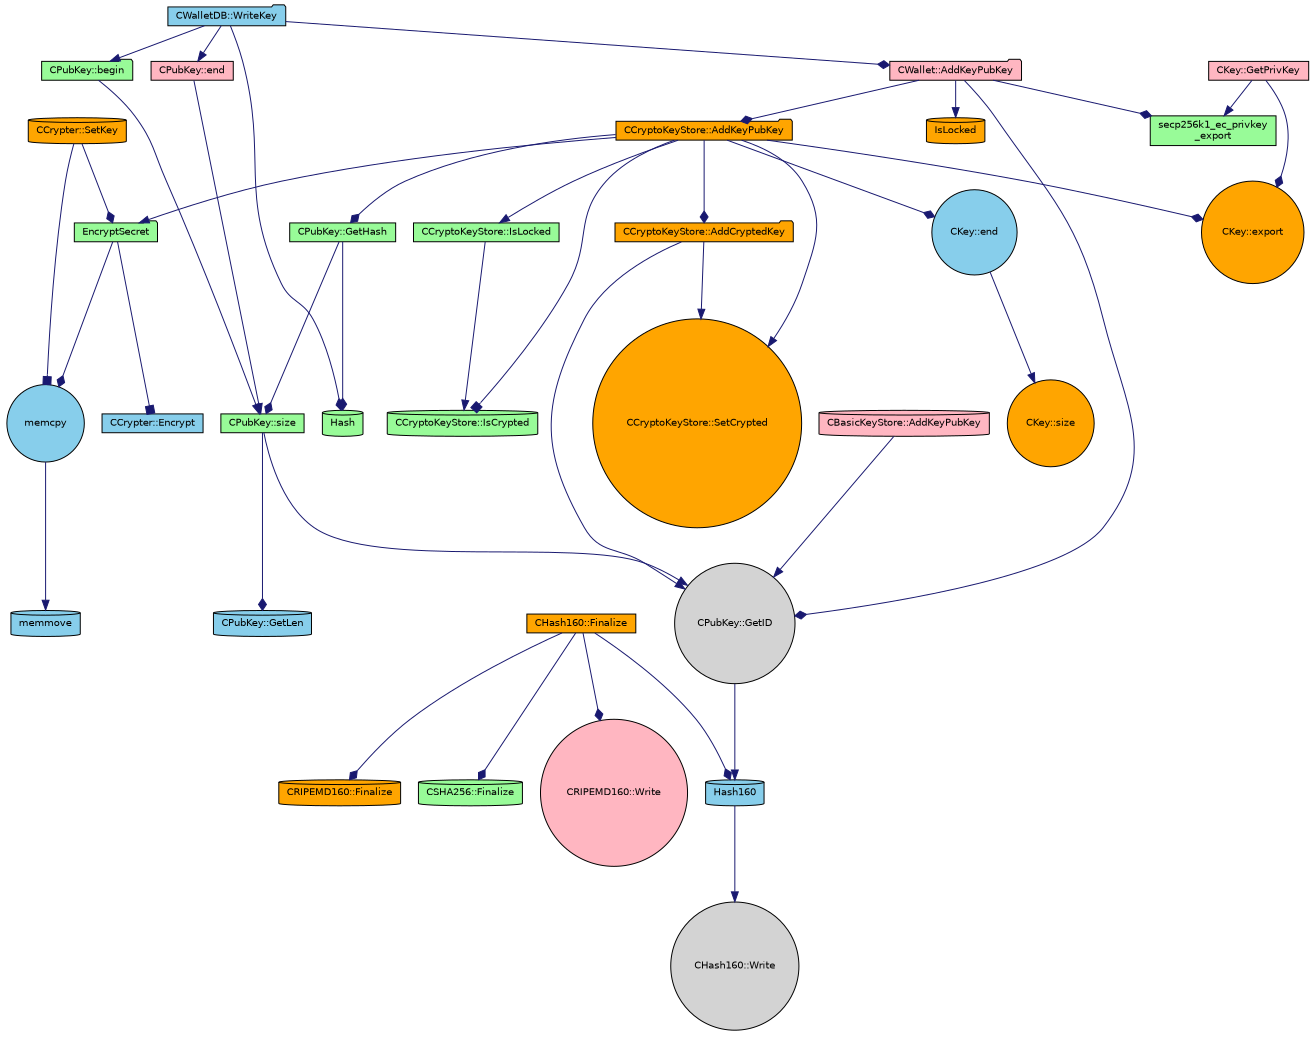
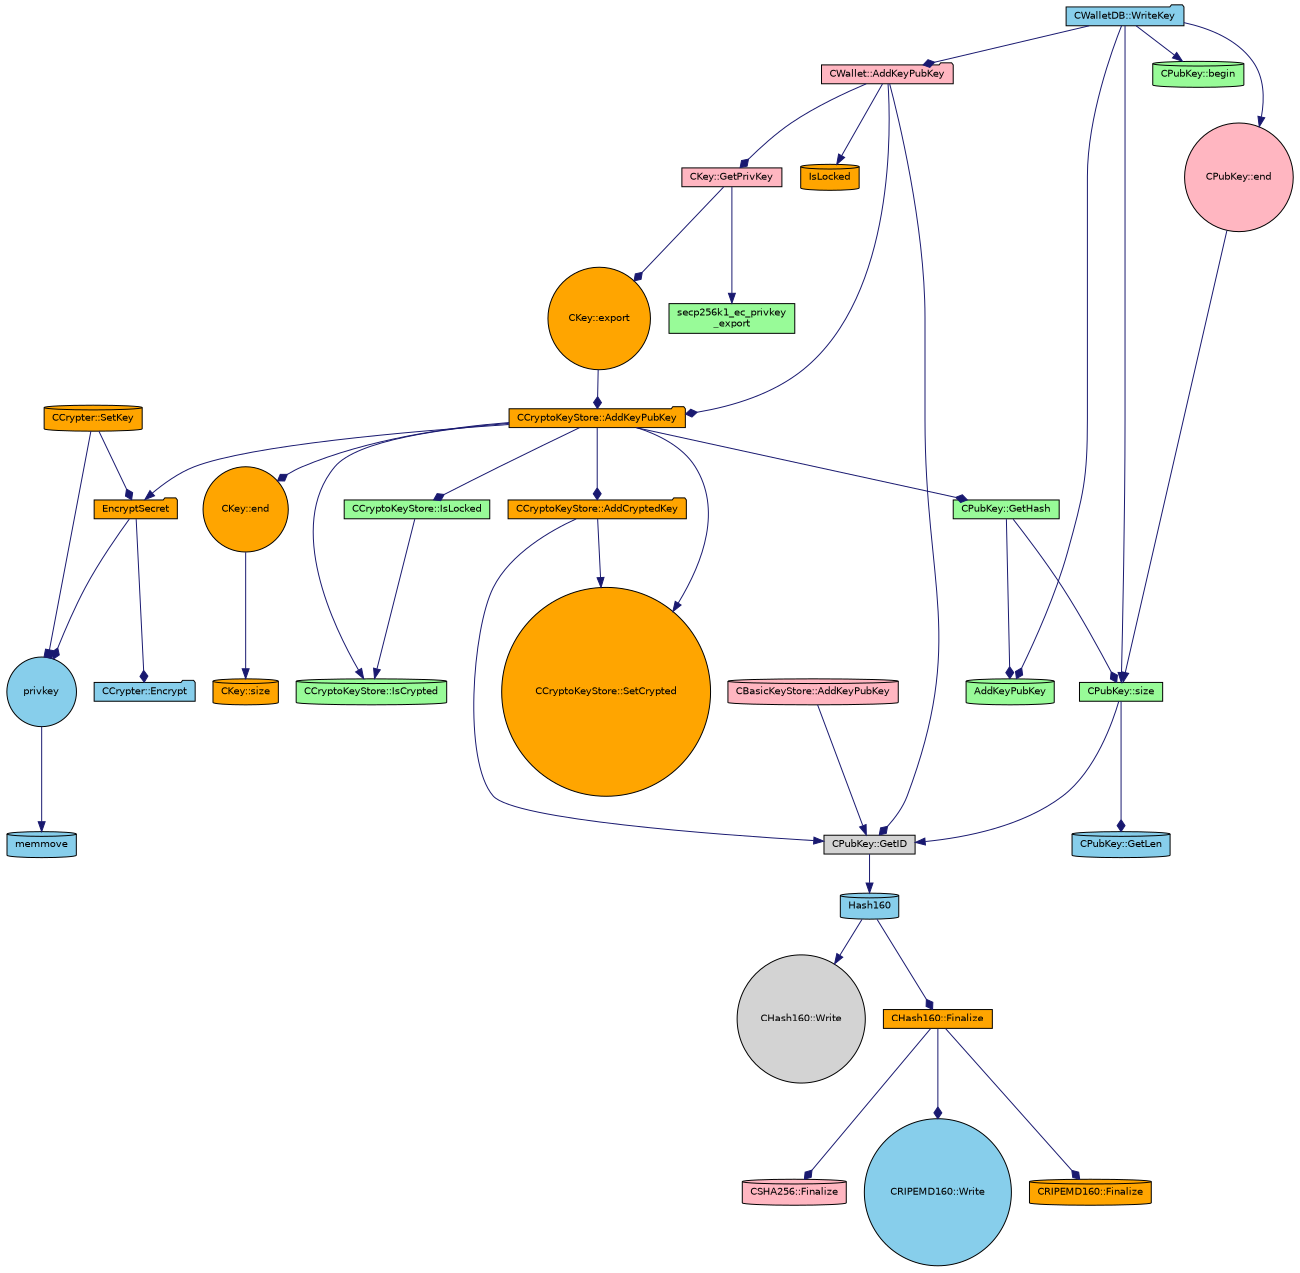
node "CPubKey::begin": shape folder -> cylinder
node "CPubKey::end": shape box -> circle
edge "CWallet::AddKeyPubKey" -> "secp256k1_ec_privkey _export": now "CWallet::AddKeyPubKey" -> "CKey::GetPrivKey"
edge "CCryptoKeyStore::AddKeyPubKey" -> "CCryptoKeyStore::IsLocked": arrowhead normal -> diamond
edge "CCryptoKeyStore::AddKeyPubKey" -> "CKey::export": reversed
node "EncryptSecret": fillcolor palegreen -> orange
node "CKey::end": fillcolor skyblue -> orange
edge "CPubKey::begin" -> "CPubKey::size": now "CWalletDB::WriteKey" -> "CPubKey::size"
edge "CCryptoKeyStore::AddKeyPubKey" -> "CCryptoKeyStore::IsCrypted": arrowhead box -> normal
edge "EncryptSecret" -> "CCrypter::Encrypt": arrowhead box -> diamond
node "memcpy": label "memcpy" -> "privkey"
node "CCrypter::Encrypt": shape box -> folder
node "Hash": label "Hash" -> "AddKeyPubKey"
node "CKey::size": shape circle -> cylinder
node "CPubKey::GetID": shape circle -> box
edge "CHash160::Finalize" -> "Hash160": reversed
node "CSHA256::Finalize": fillcolor palegreen -> lightpink
node "CRIPEMD160::Write": fillcolor lightpink -> skyblue
